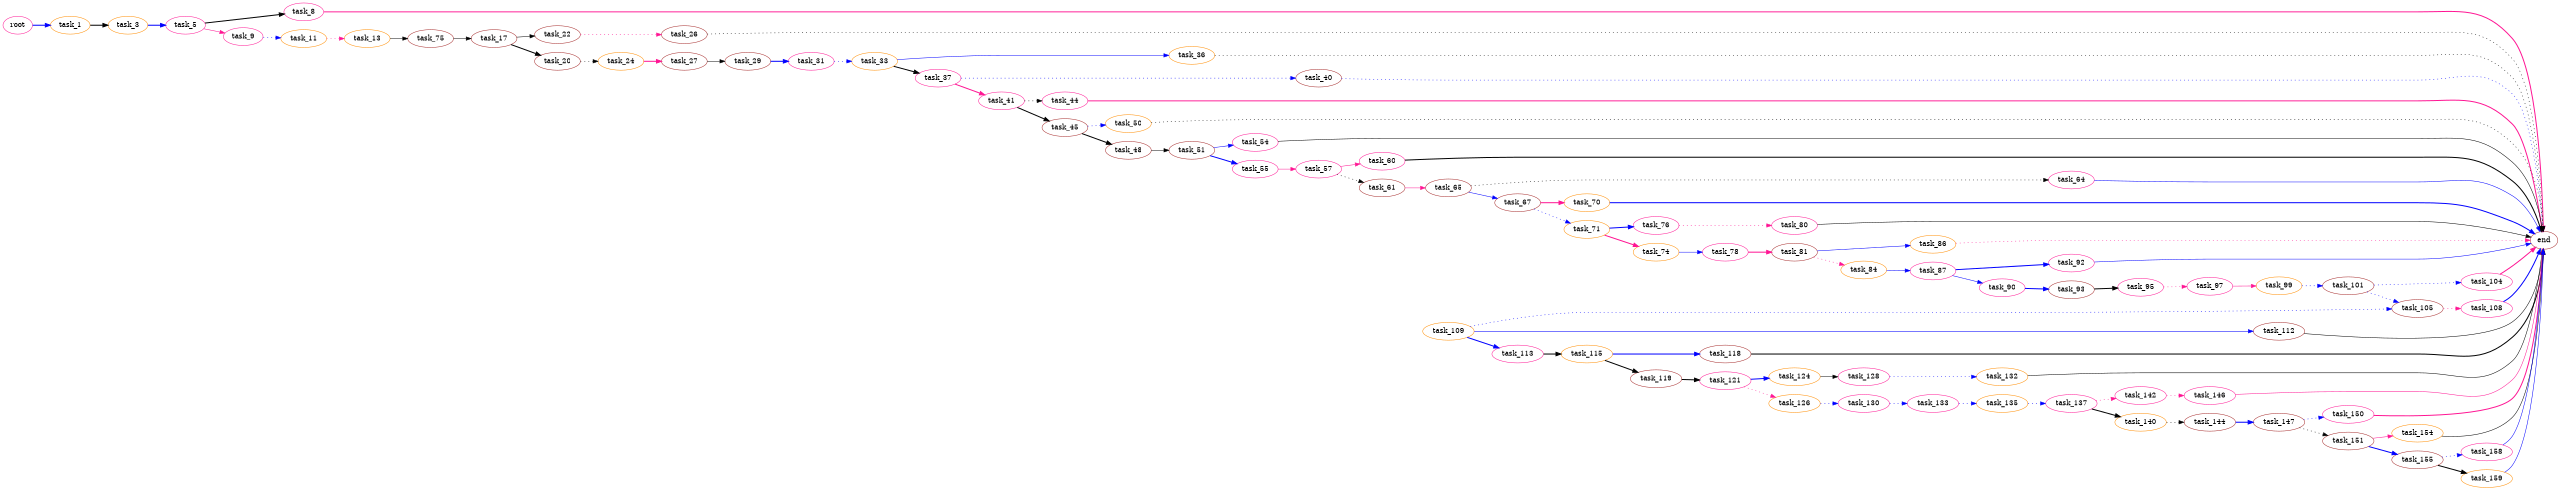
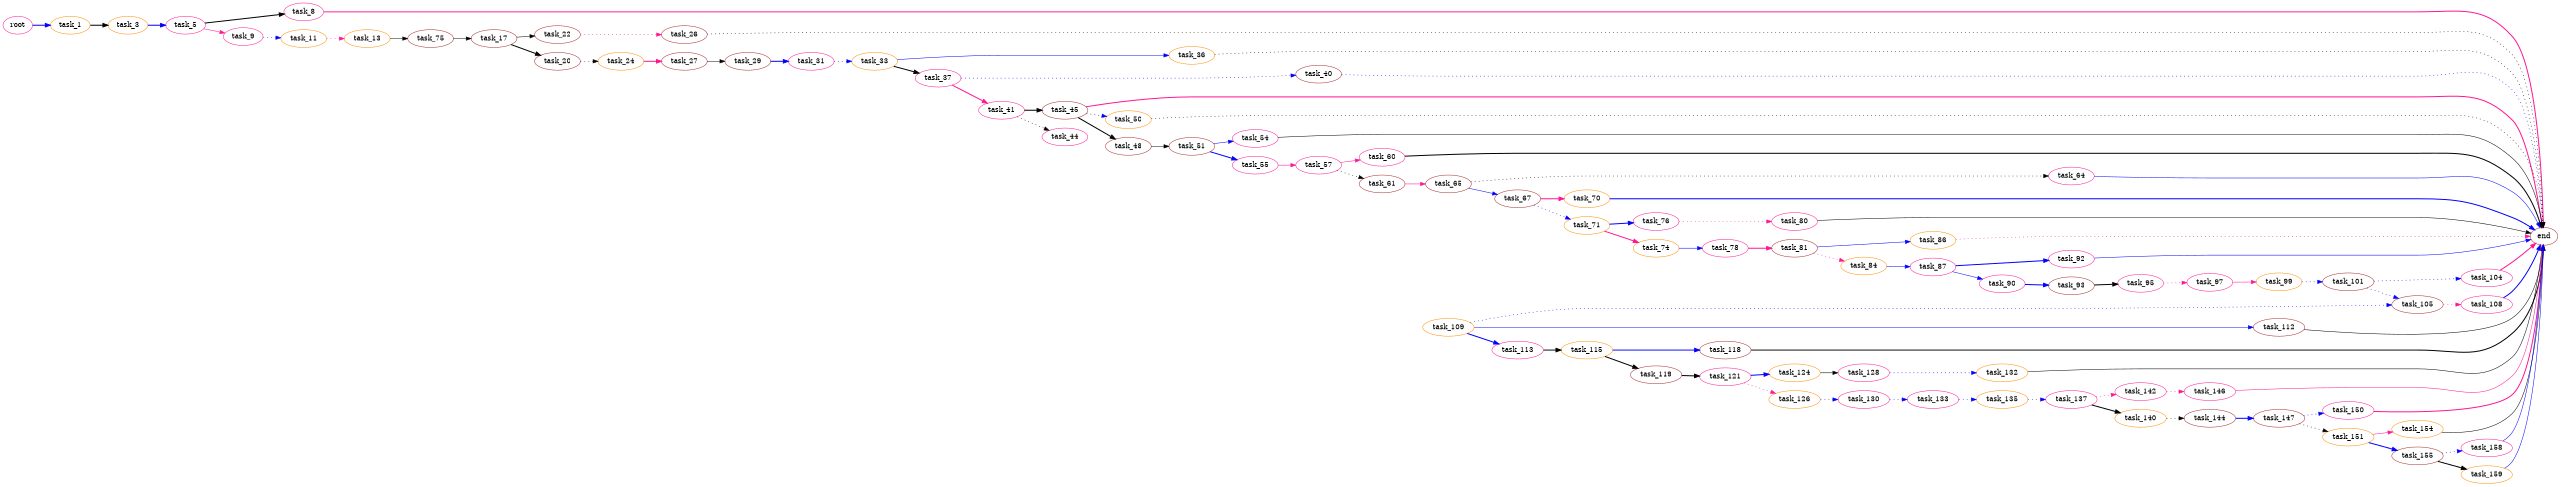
edge "task_44" -> "end": now "task_45" -> "end"
node "task_151": color brown -> darkorange
